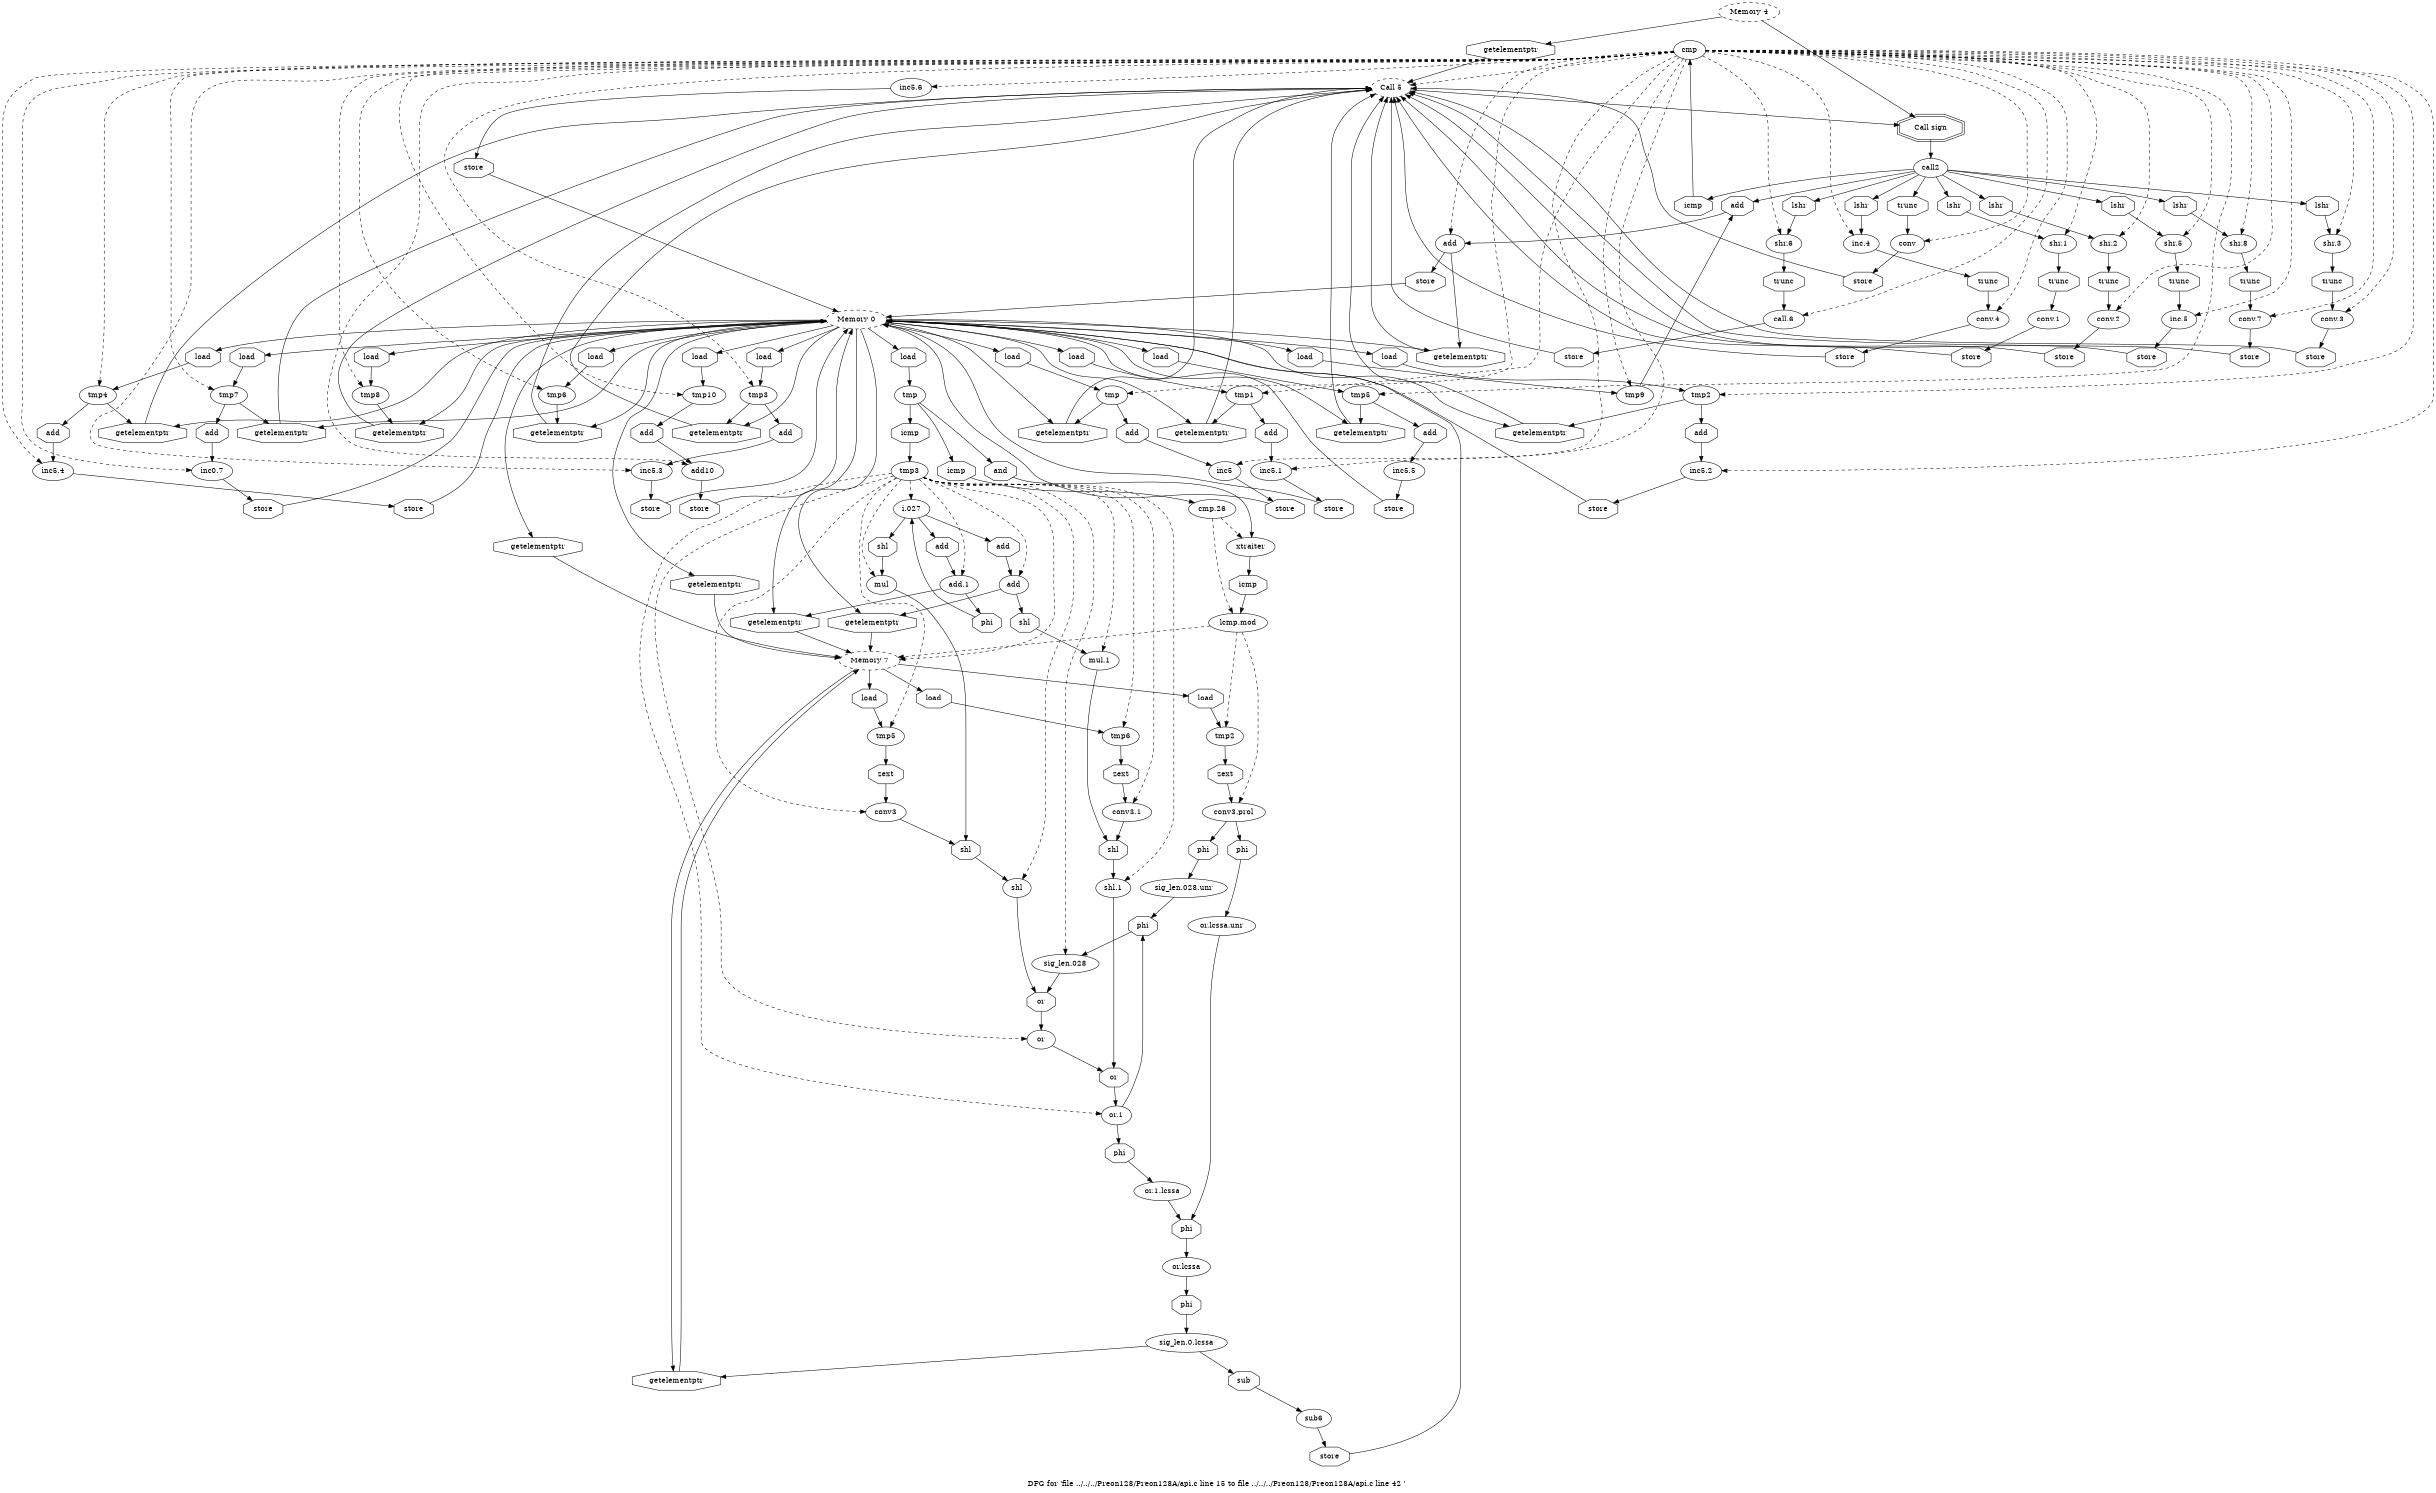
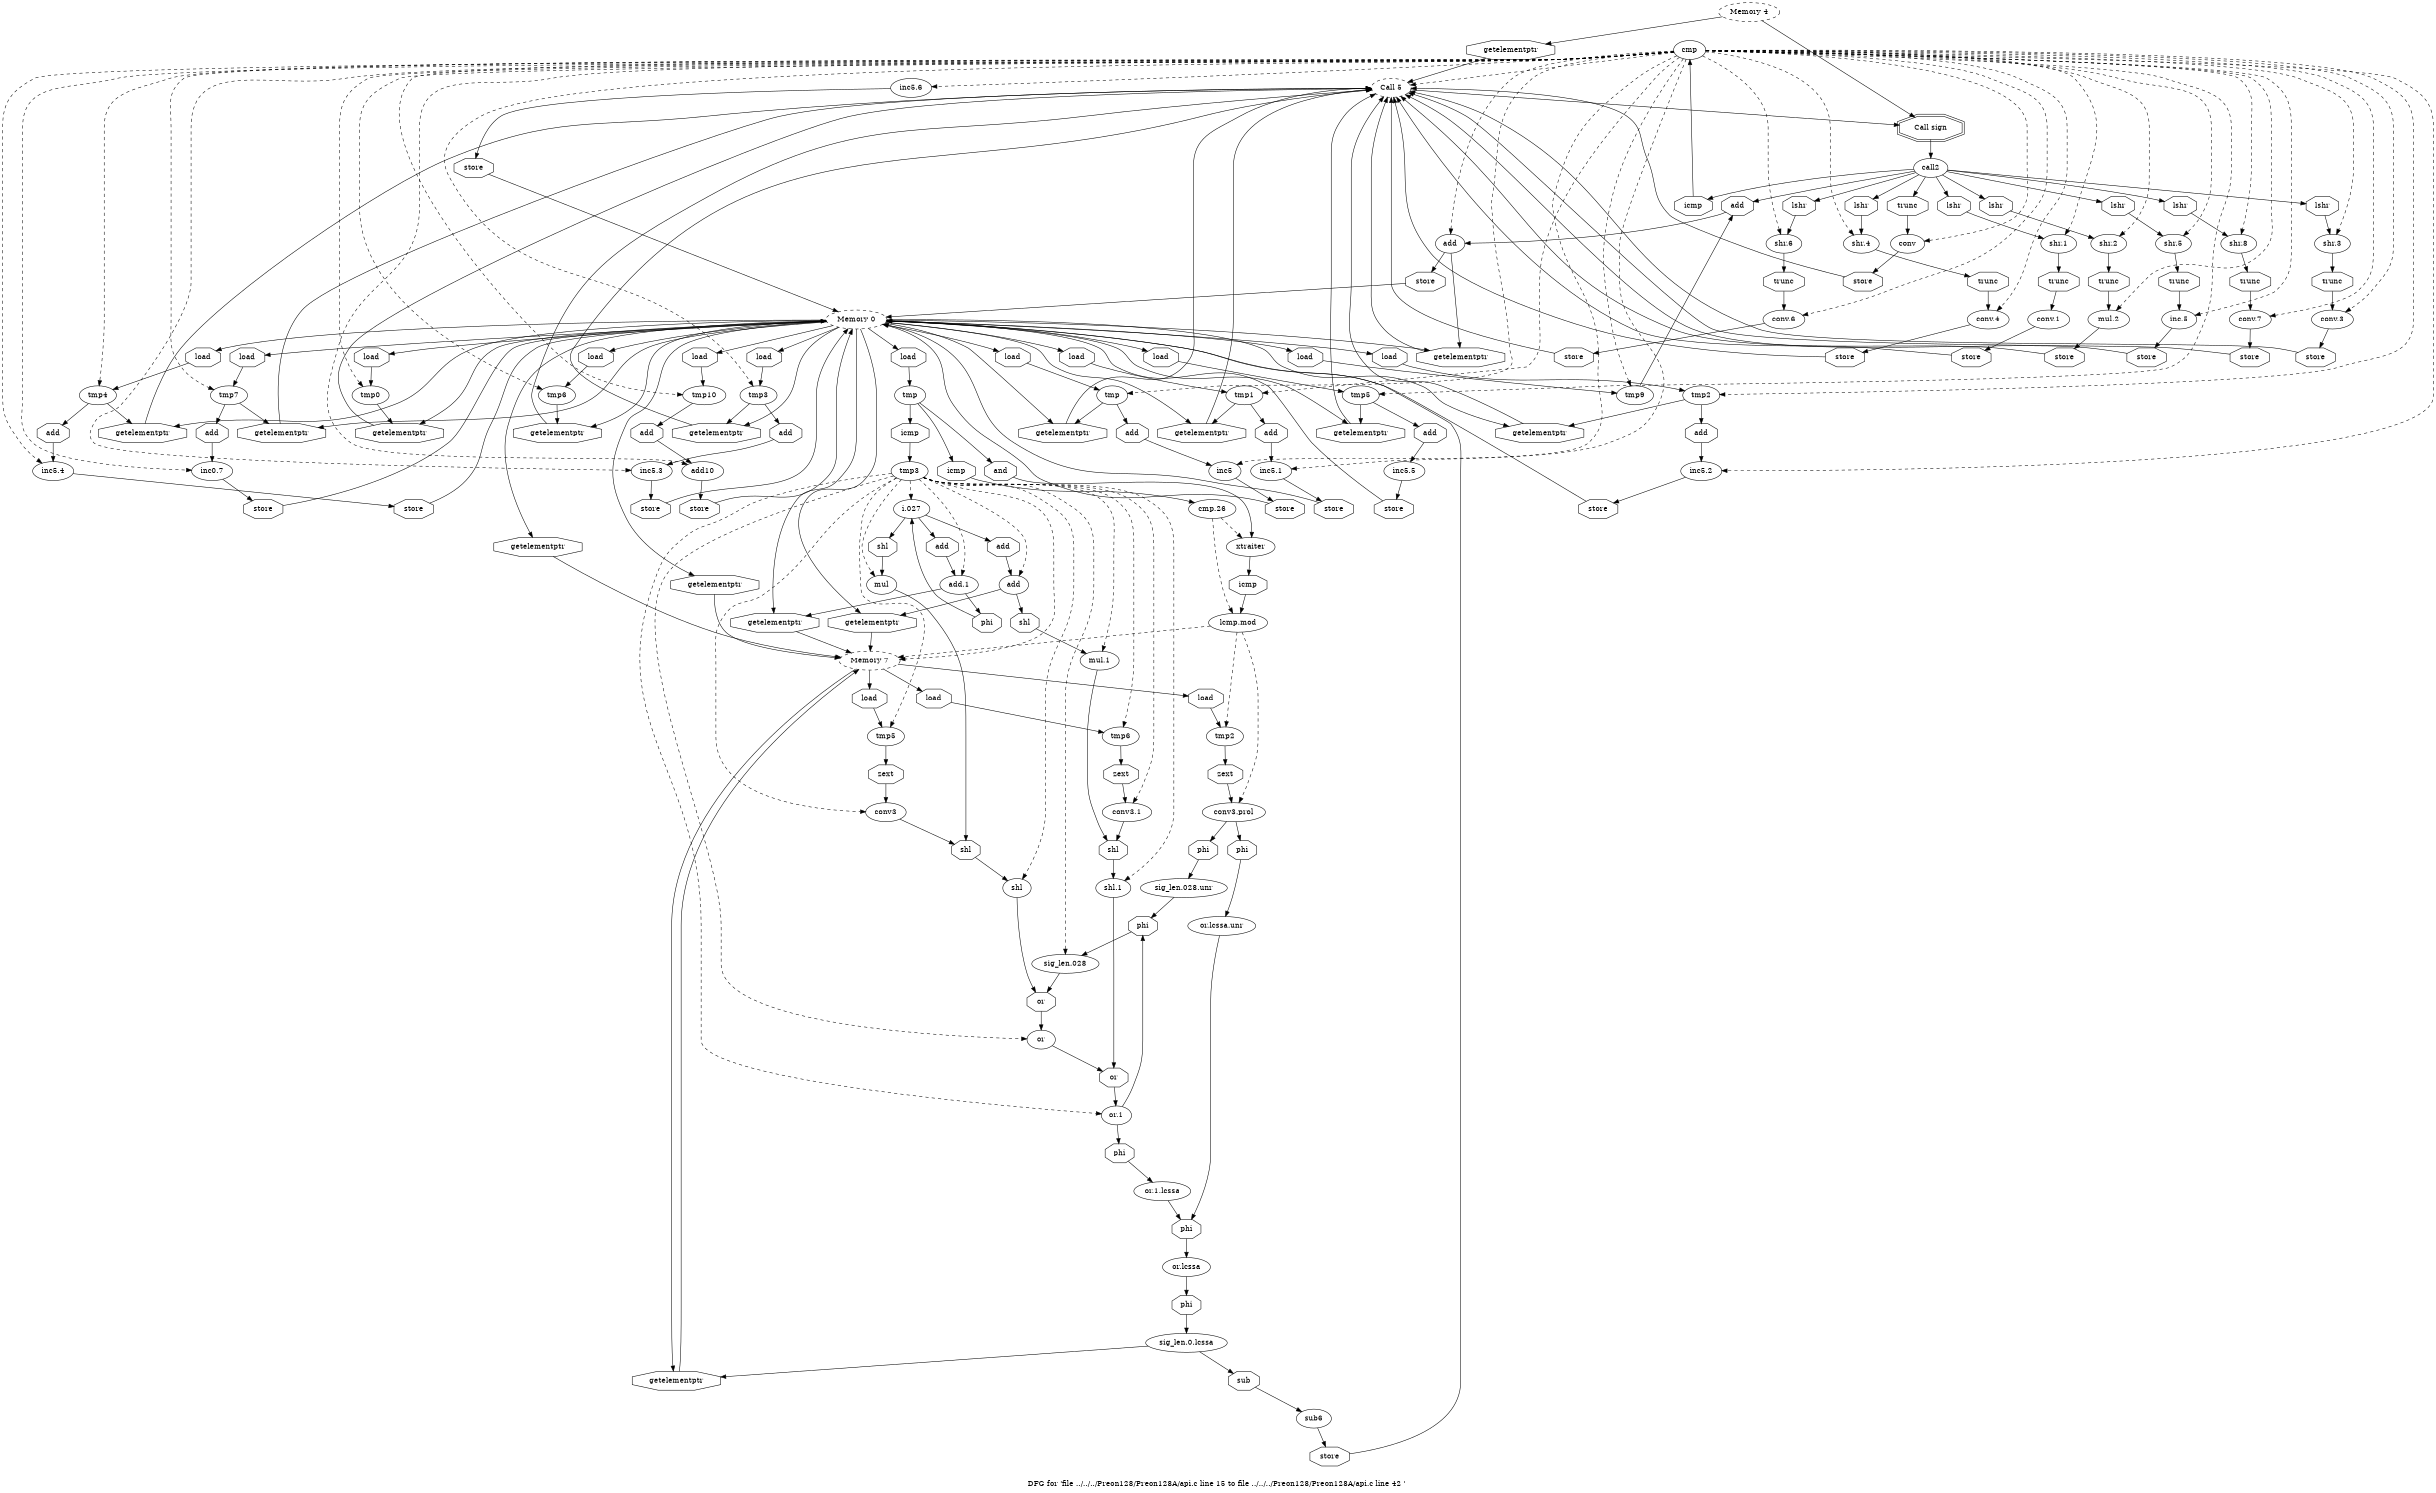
node "inc.4": label "inc.4" -> "shr.4"
node "call.6": label "call.6" -> "conv.6"
node "conv.2": label "conv.2" -> "mul.2"
node "tmp8": label "tmp8" -> "tmp0"
